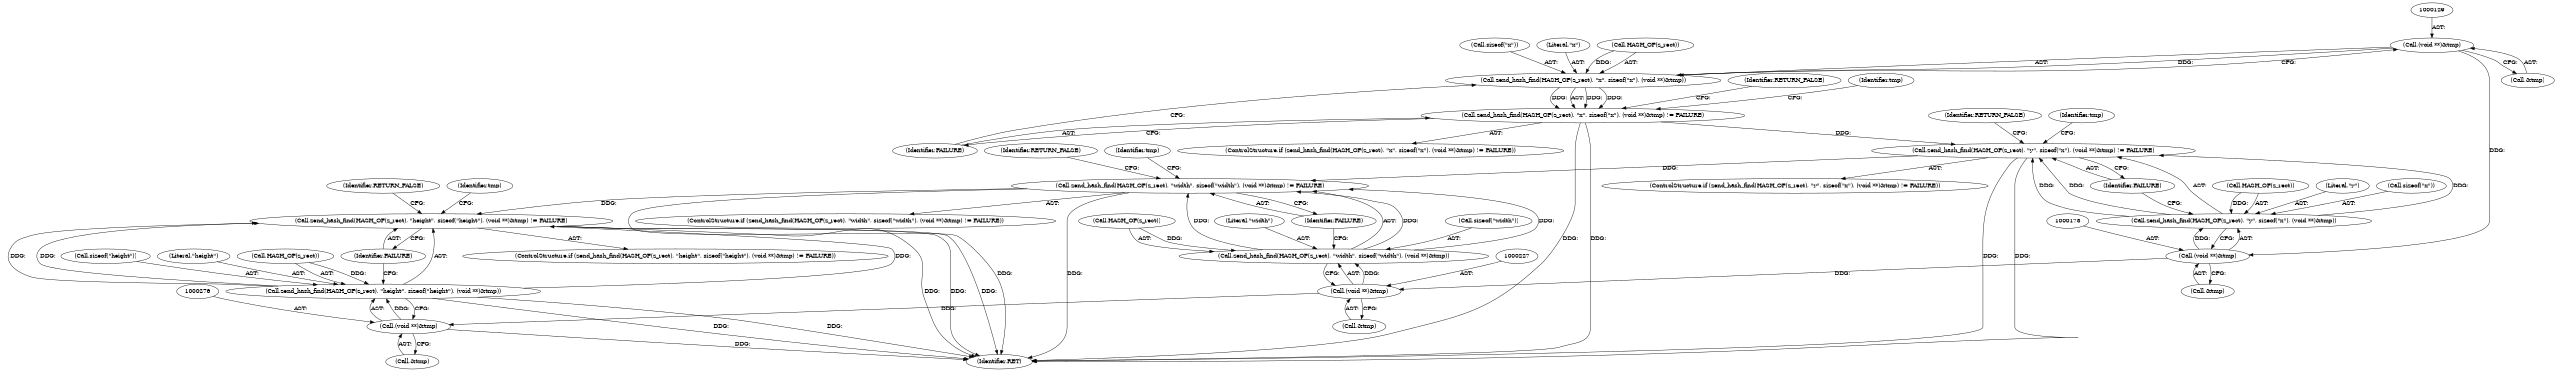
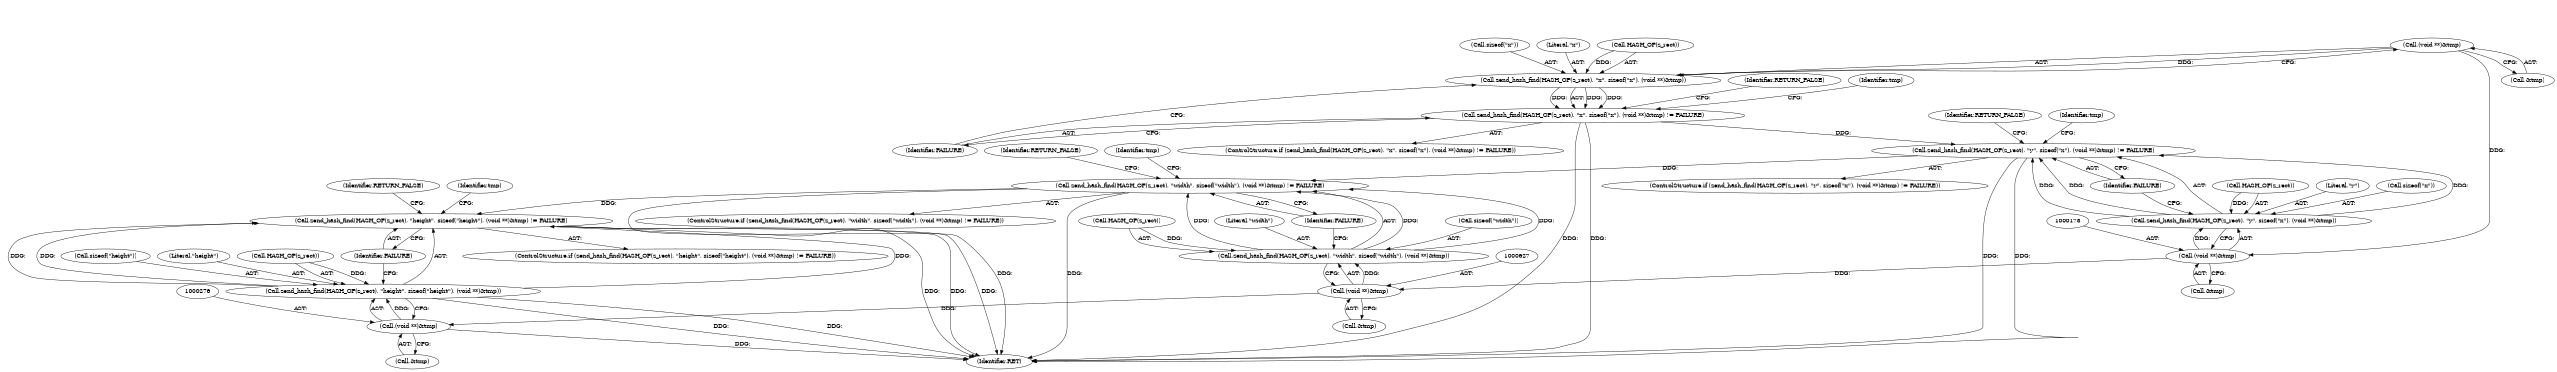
node "1000129": removed
node "1000227": label "1000227" -> "1000627"
